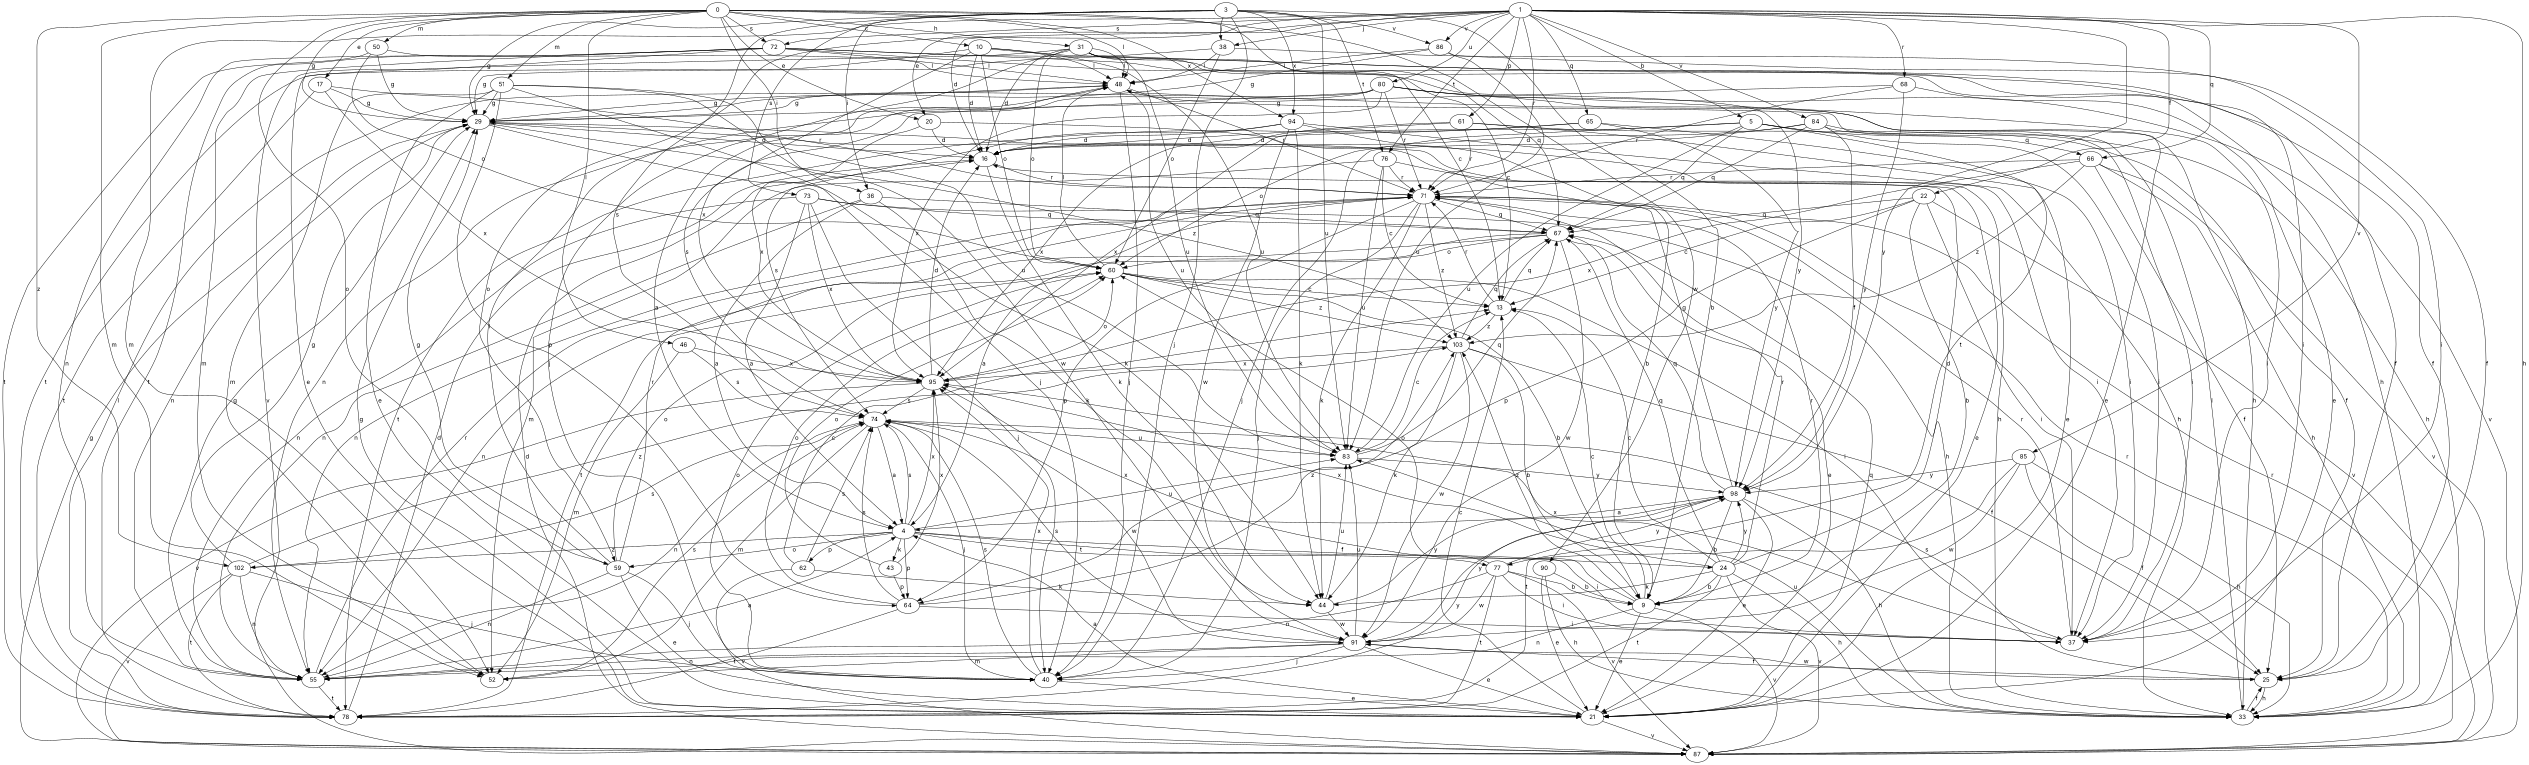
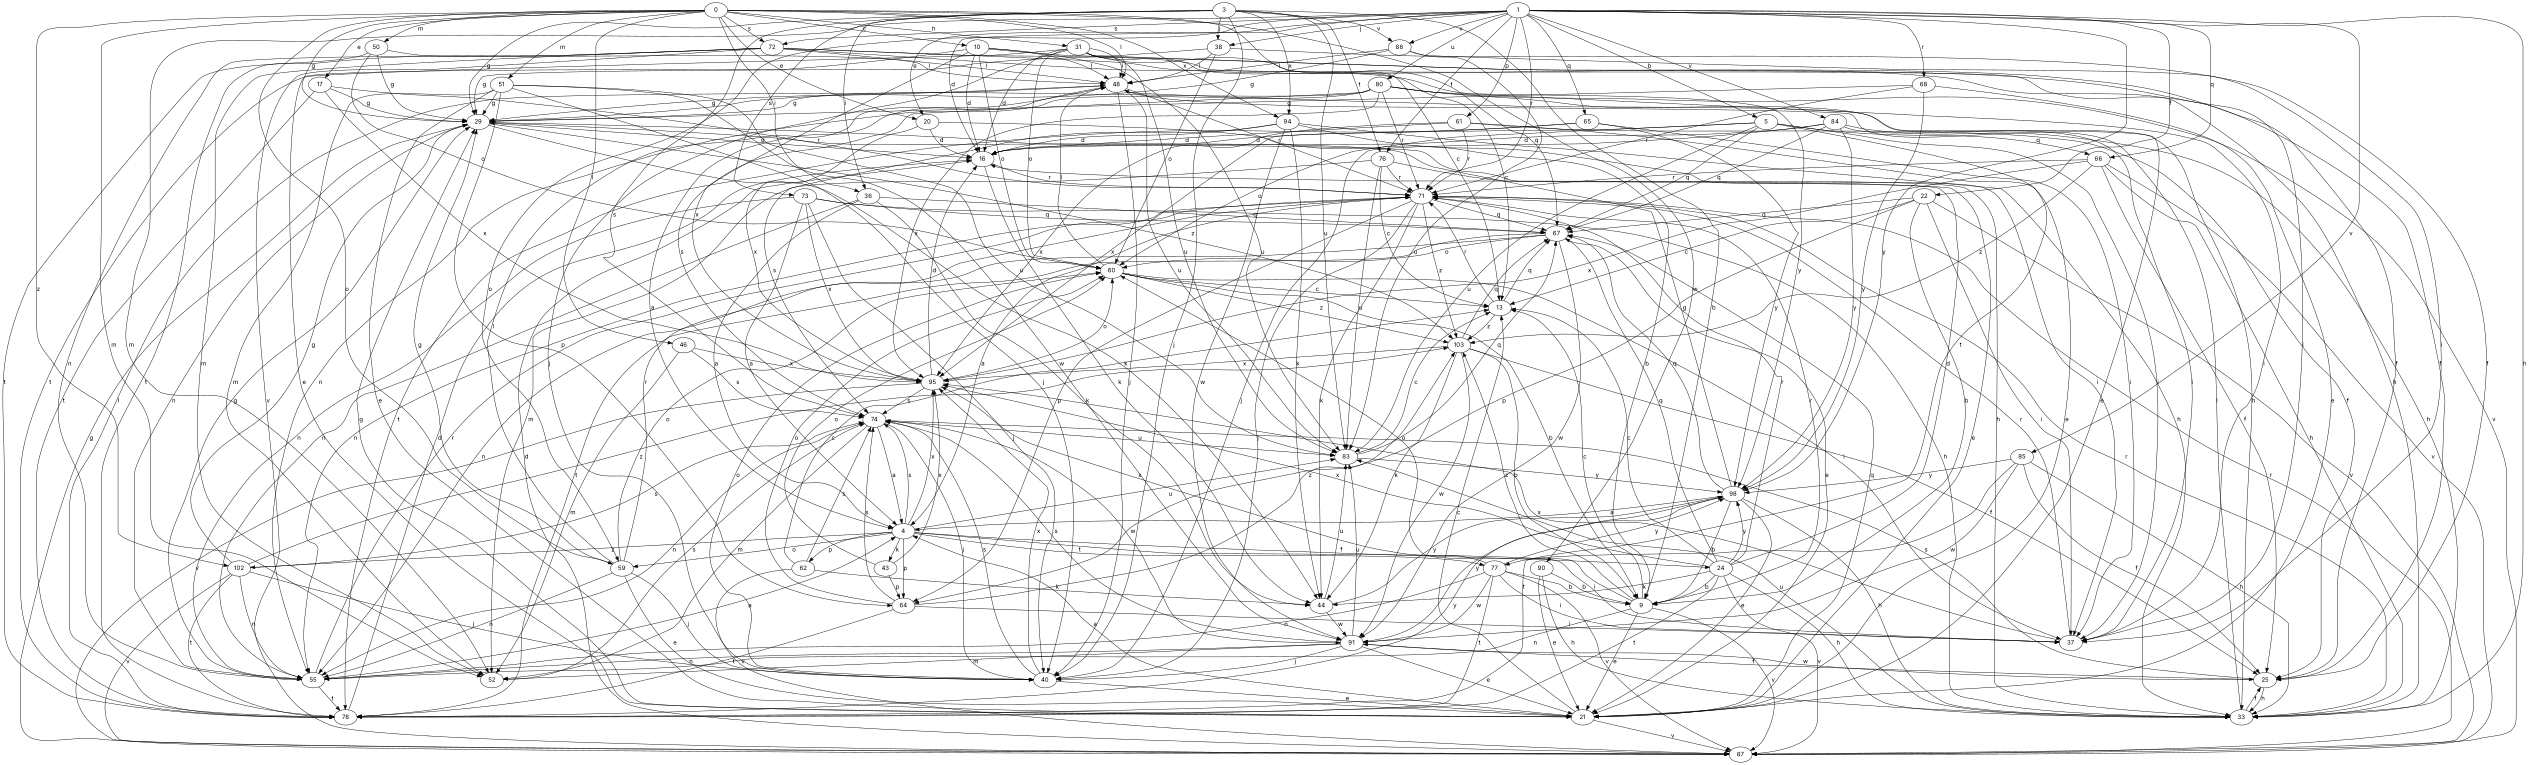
edge "84" -> "98": label "f" -> "y"
